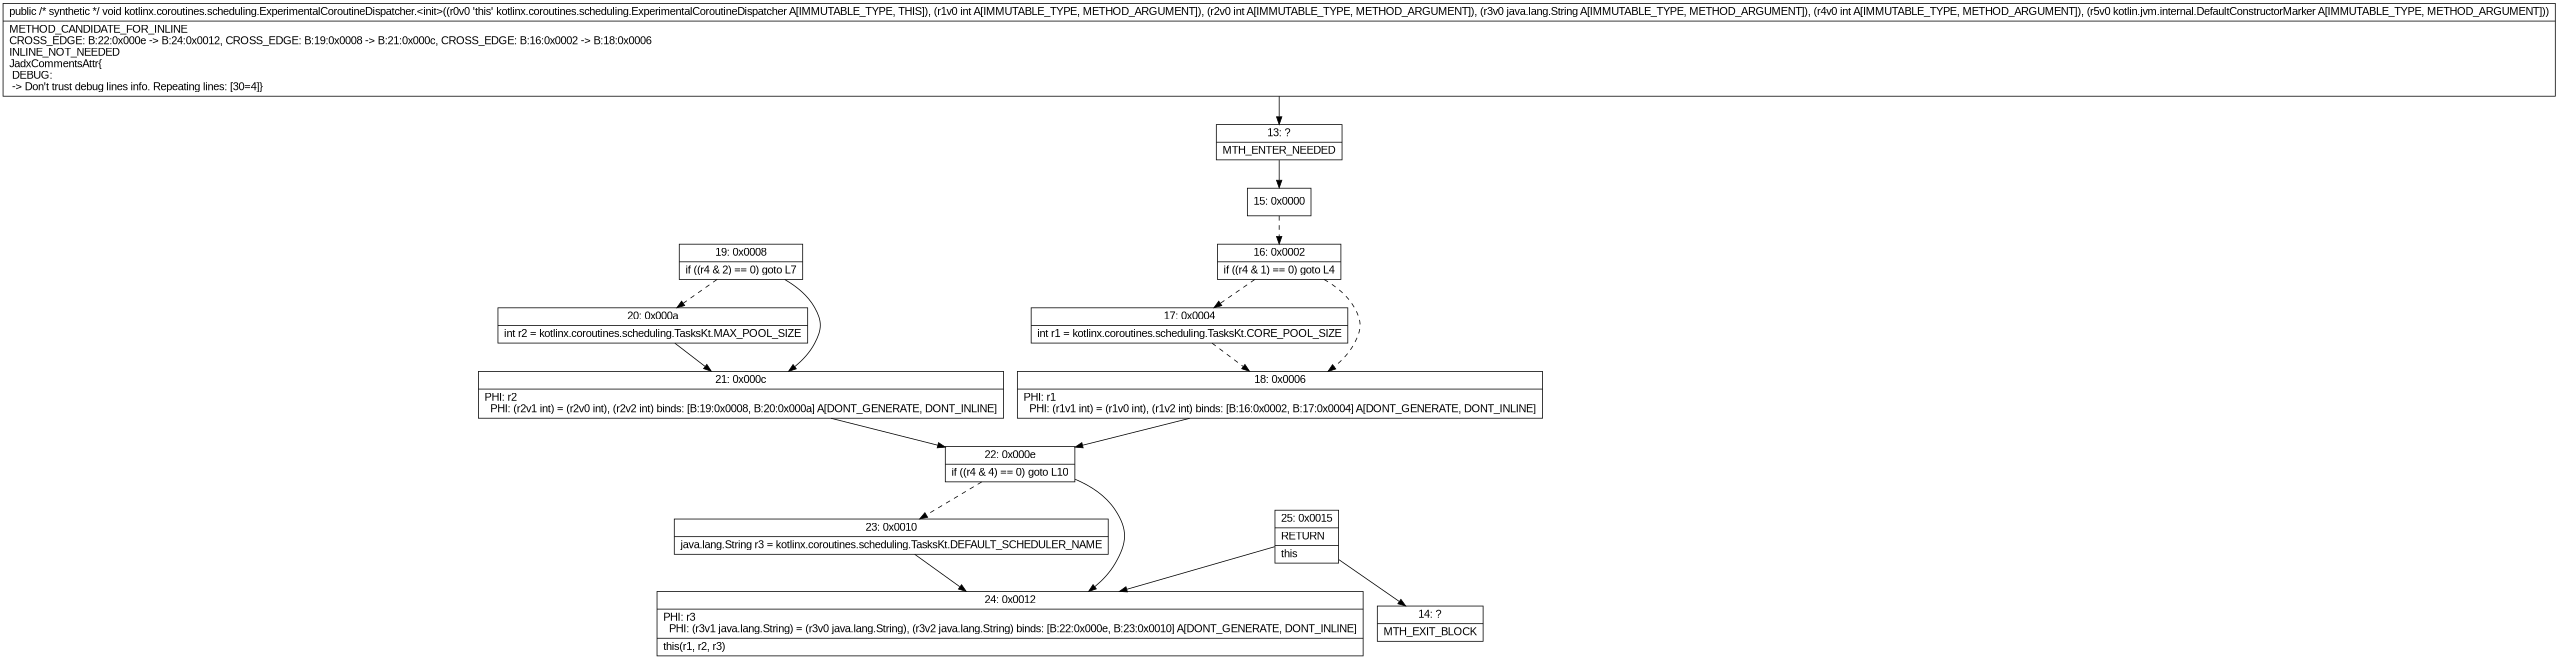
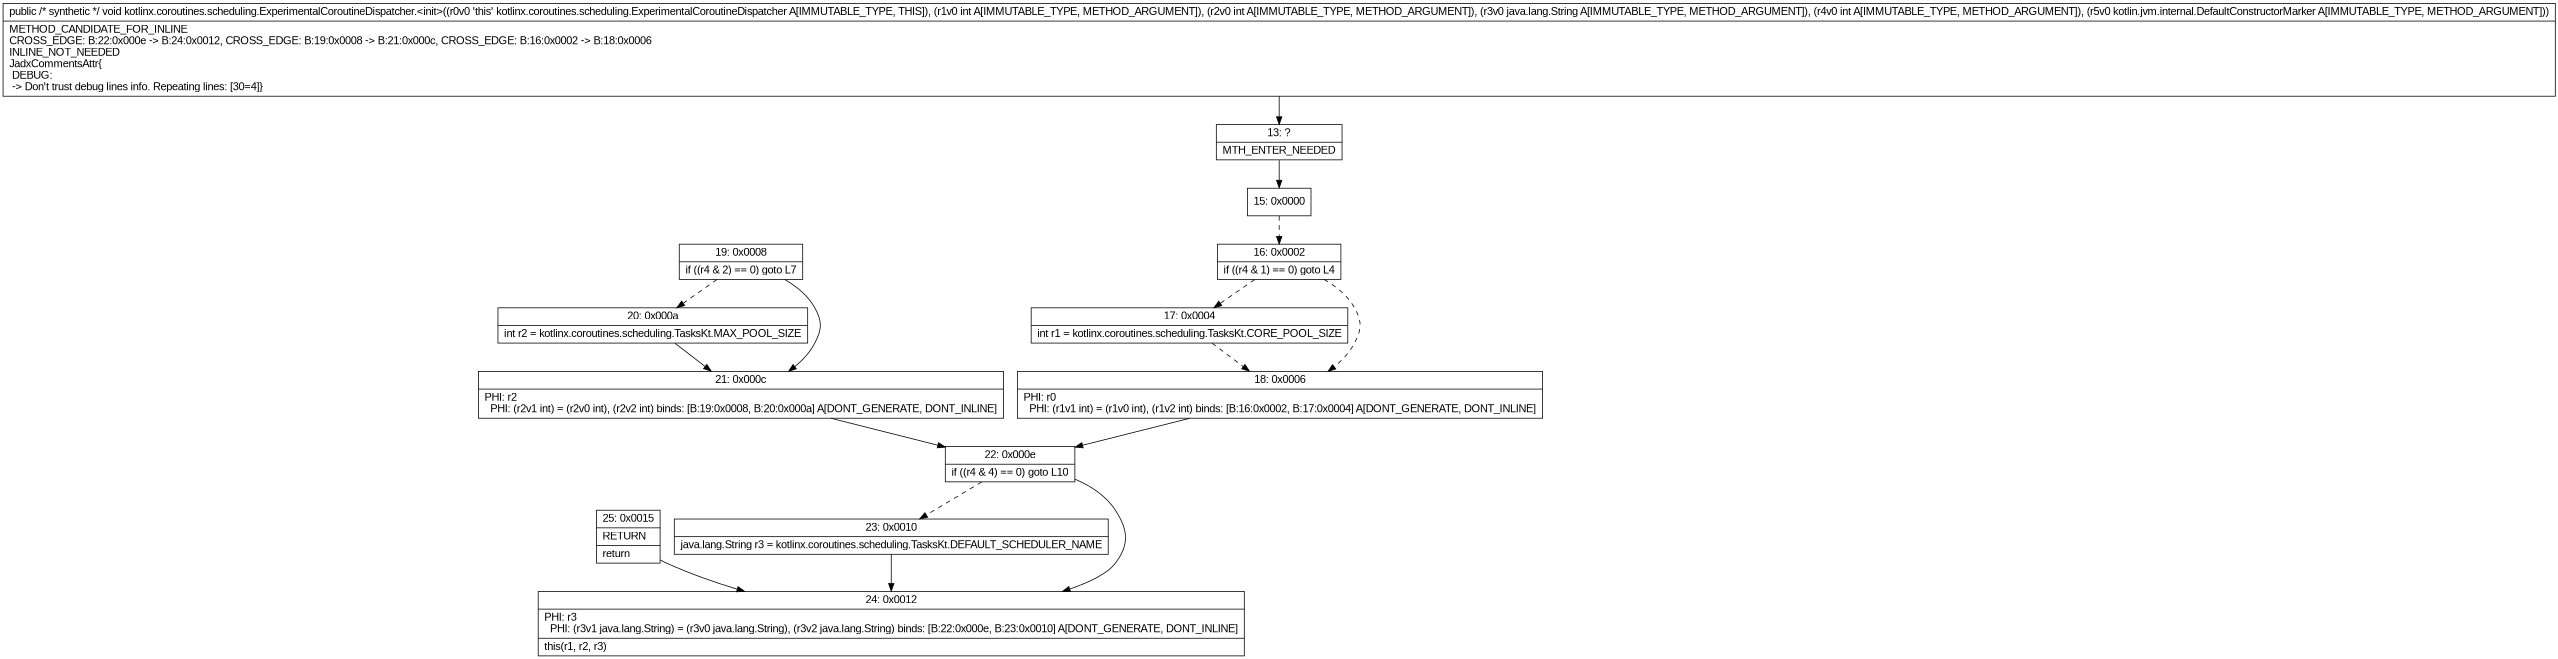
node "18: 0x0006": text "PHI: r1" -> "PHI: r0"
node "25: 0x0015": text "this" -> "return"
node "14: ?": removed
